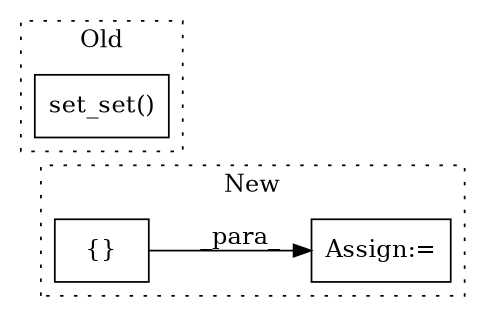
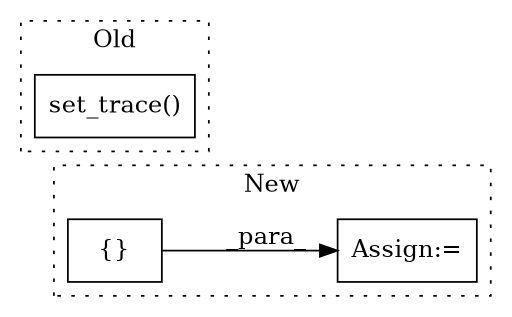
node "set_set()": label "set_set()" -> "set_trace()"
